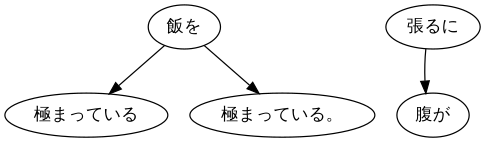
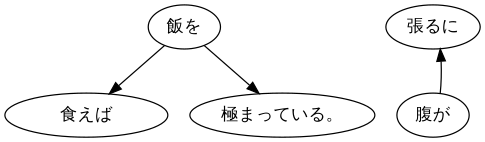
edge "張るに" -> "腹が": reversed
node "極まっている": label "極まっている" -> "食えば"
